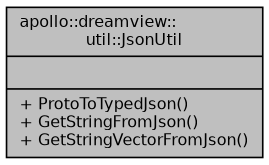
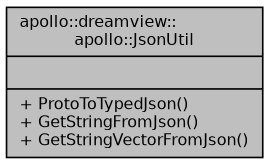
node "apollo::dreamview::": text "util::JsonUtil" -> "apollo::JsonUtil"
